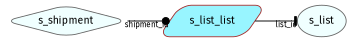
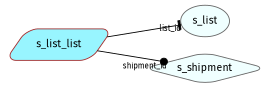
edge "s_shipment" -> "s_list_list": reversed
